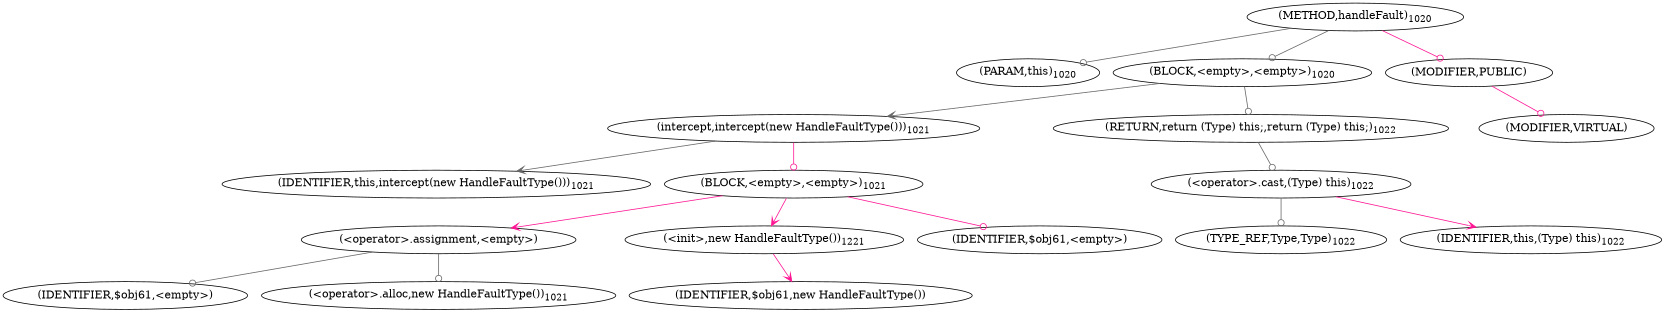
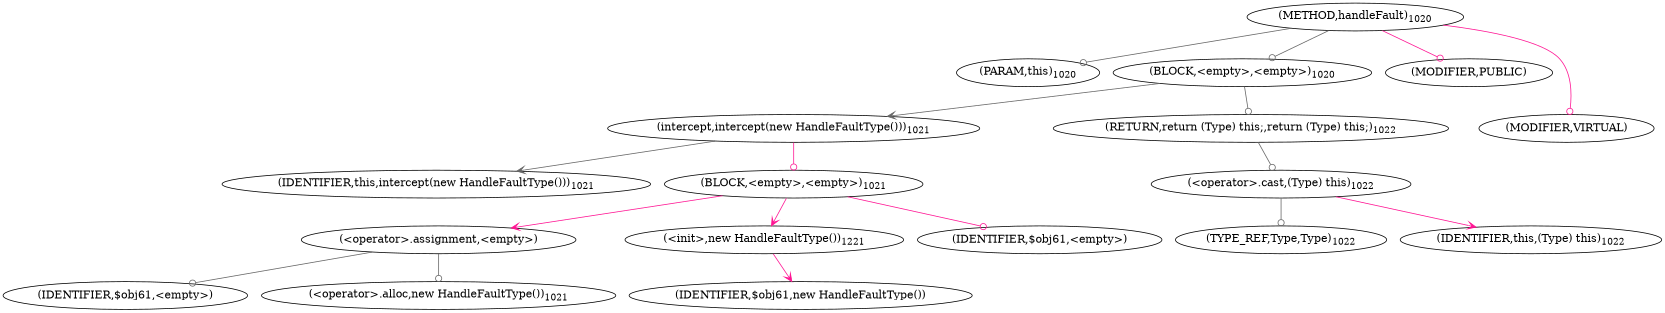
edge "(MODIFIER,PUBLIC)" -> "(MODIFIER,VIRTUAL)": now "(METHOD,handleFault)" -> "(MODIFIER,VIRTUAL)"
